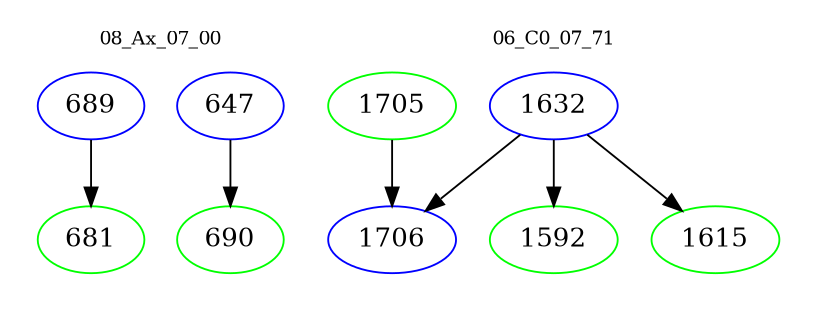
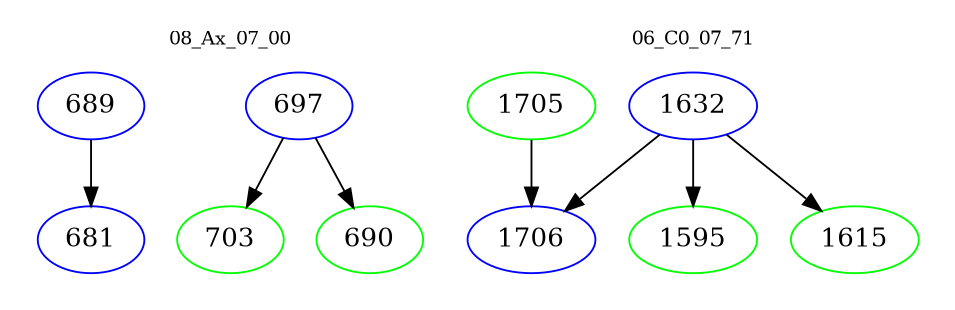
node "647": label "647" -> "697"
node "681": color green -> blue
node "703": added
node "1592": label "1592" -> "1595"
